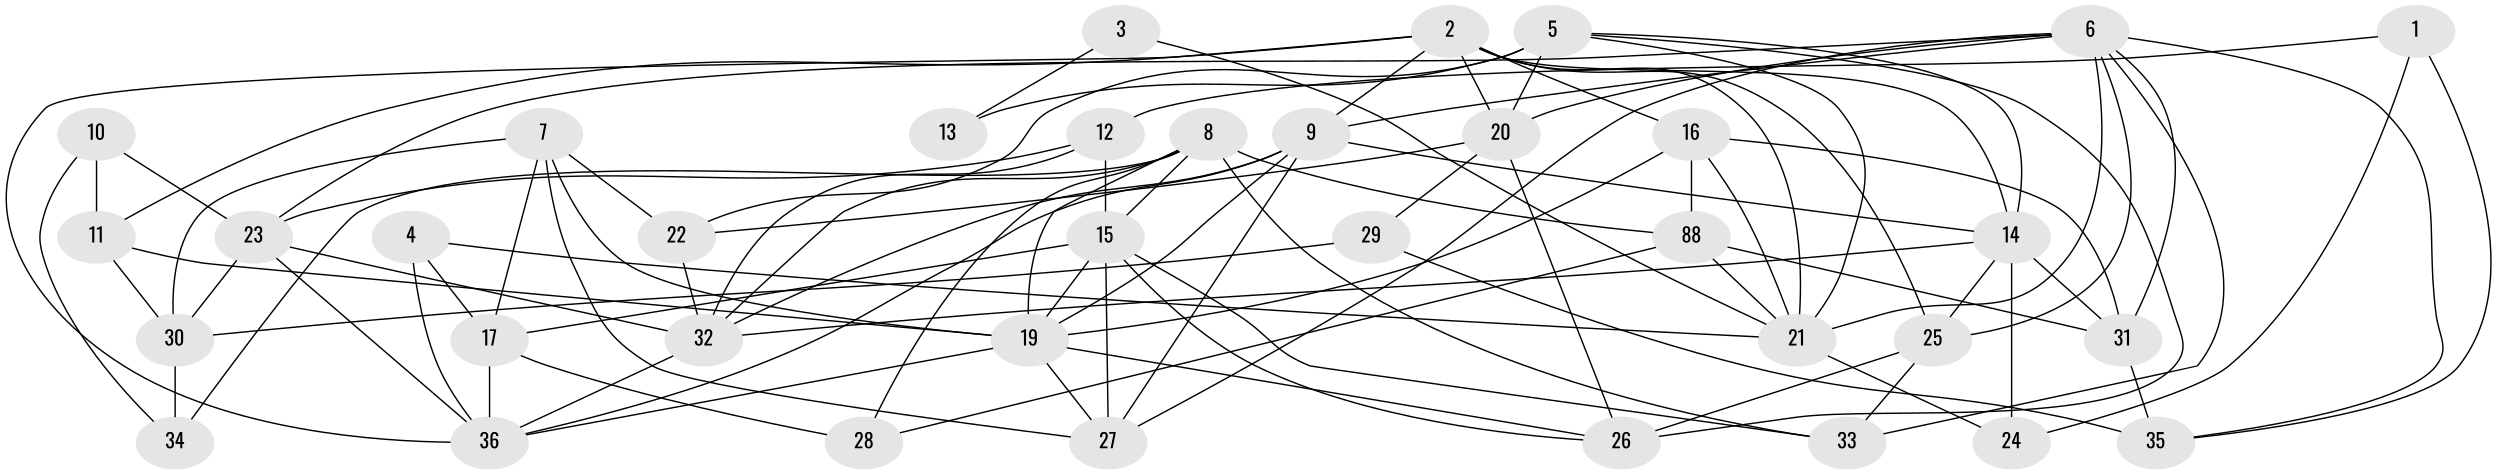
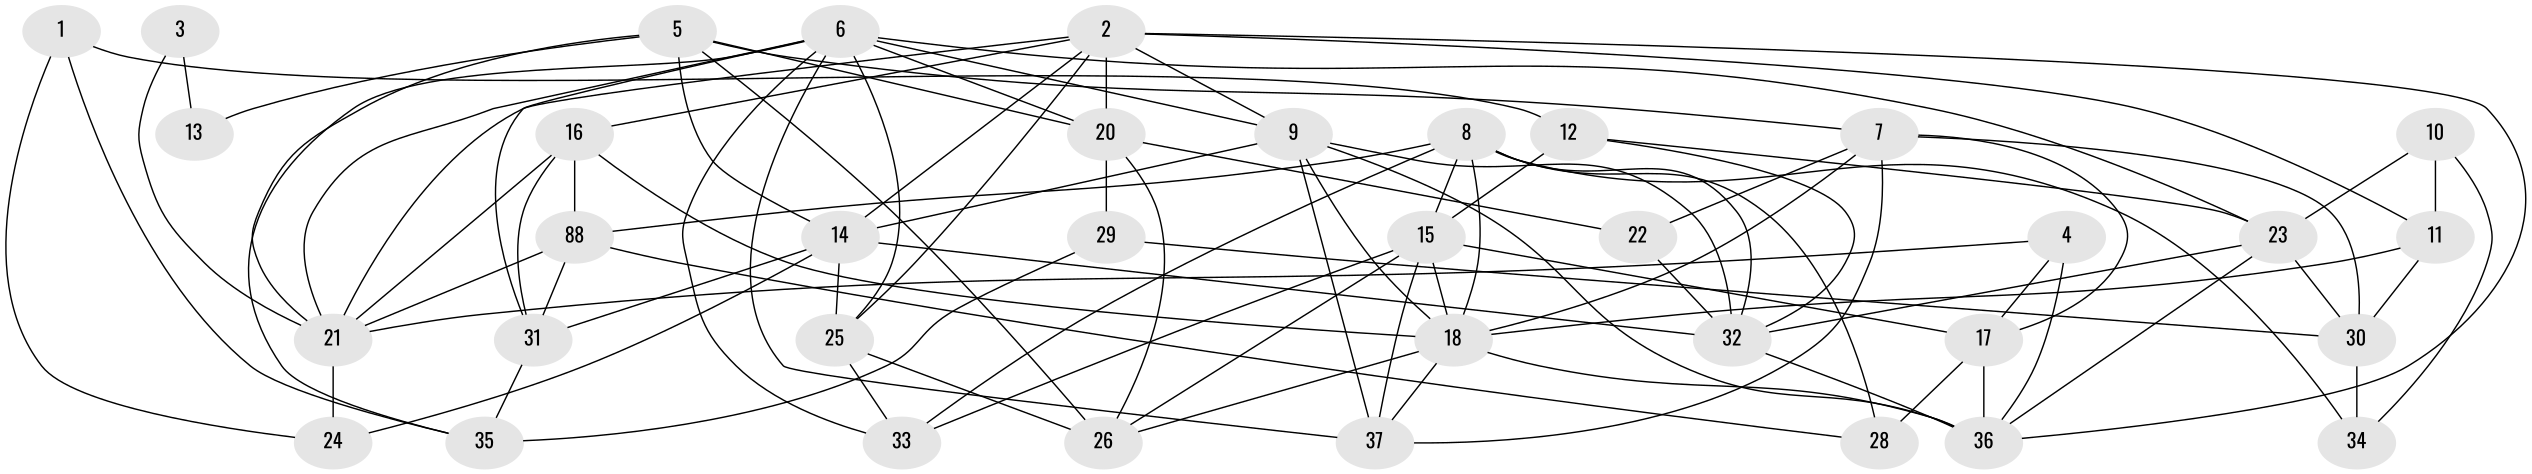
edge "5" -- "22": now "5" -- "7"
node "19": label "19" -> "18"
node "27": label "27" -> "37"
